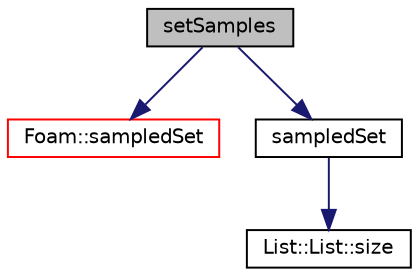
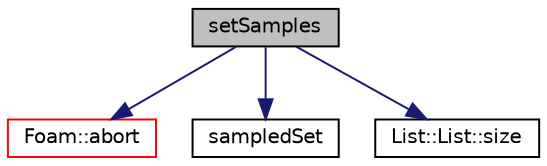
node "Foam::sampledSet": label "Foam::sampledSet" -> "Foam::abort"
edge "sampledSet" -> "List::List::size": now "setSamples" -> "List::List::size"
